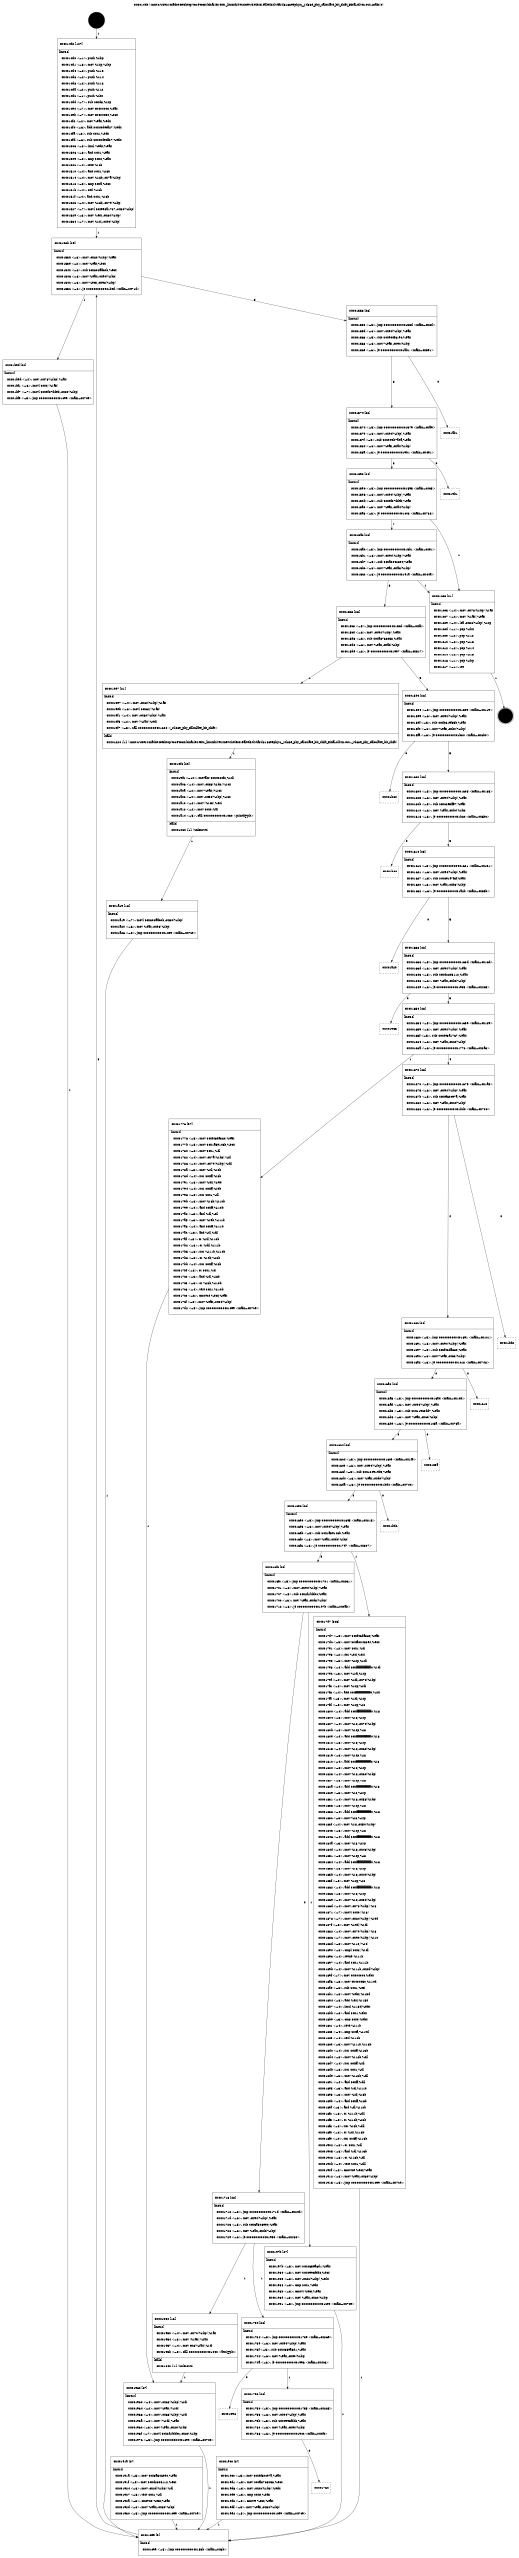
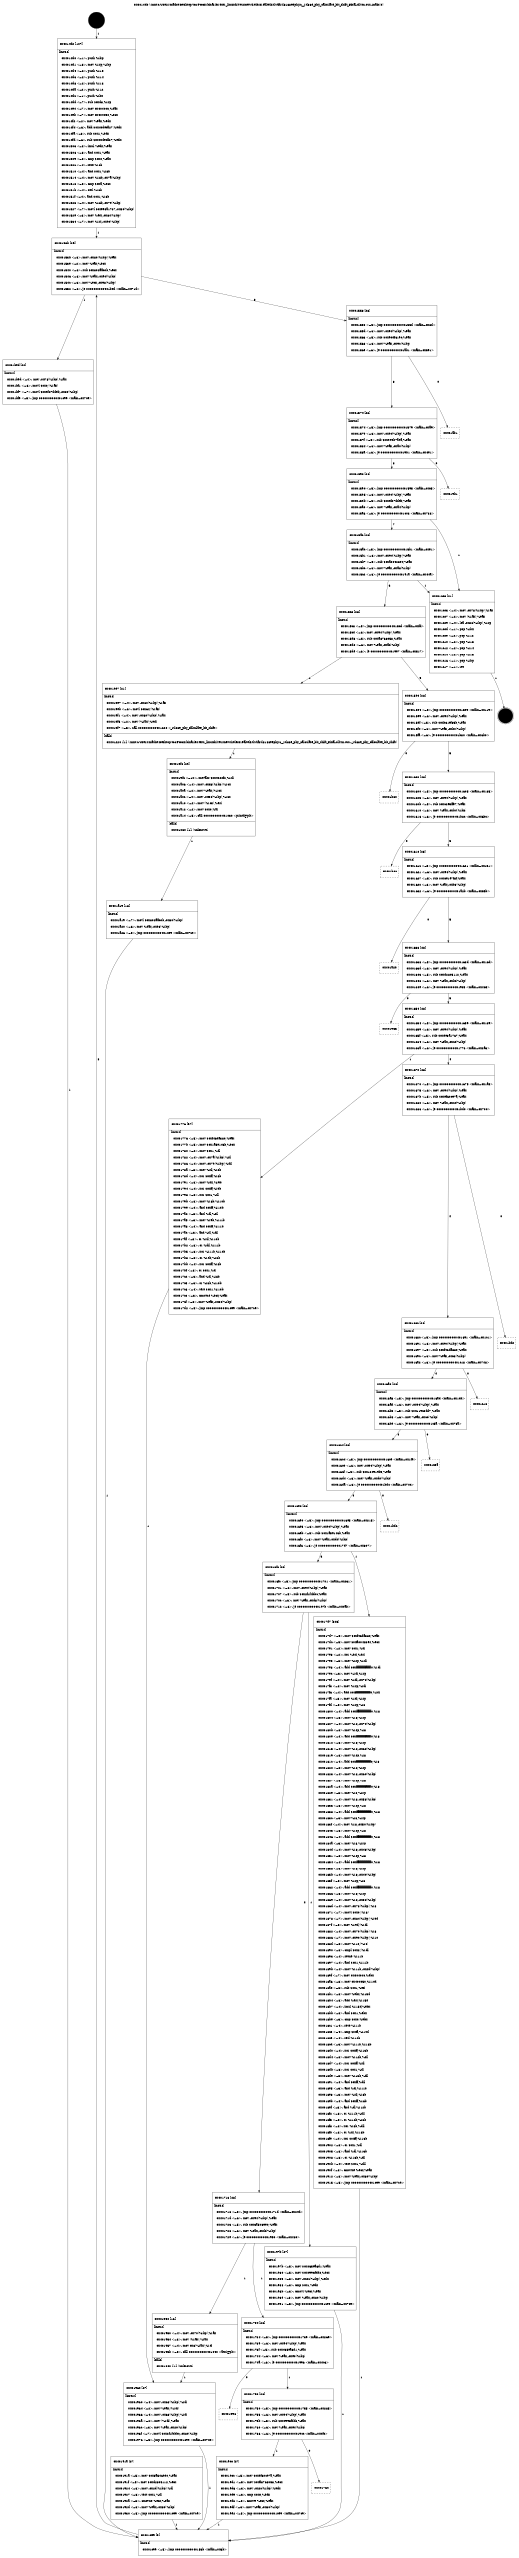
edge "0x401750 [28]" -> "0x4019cc [27]": added, label "1"
